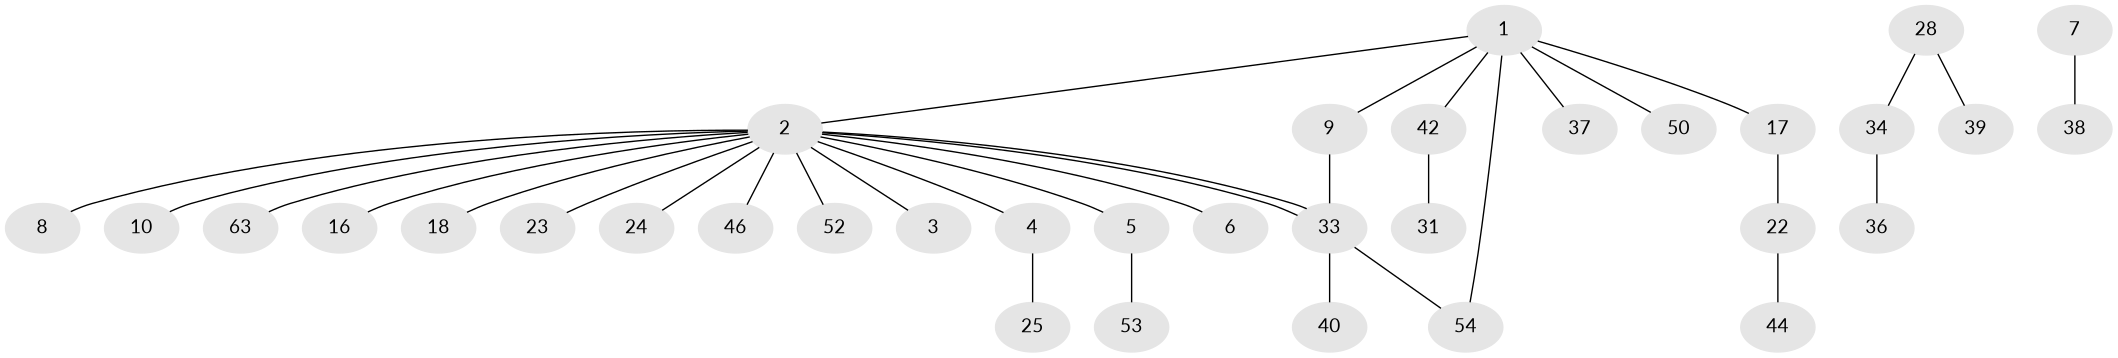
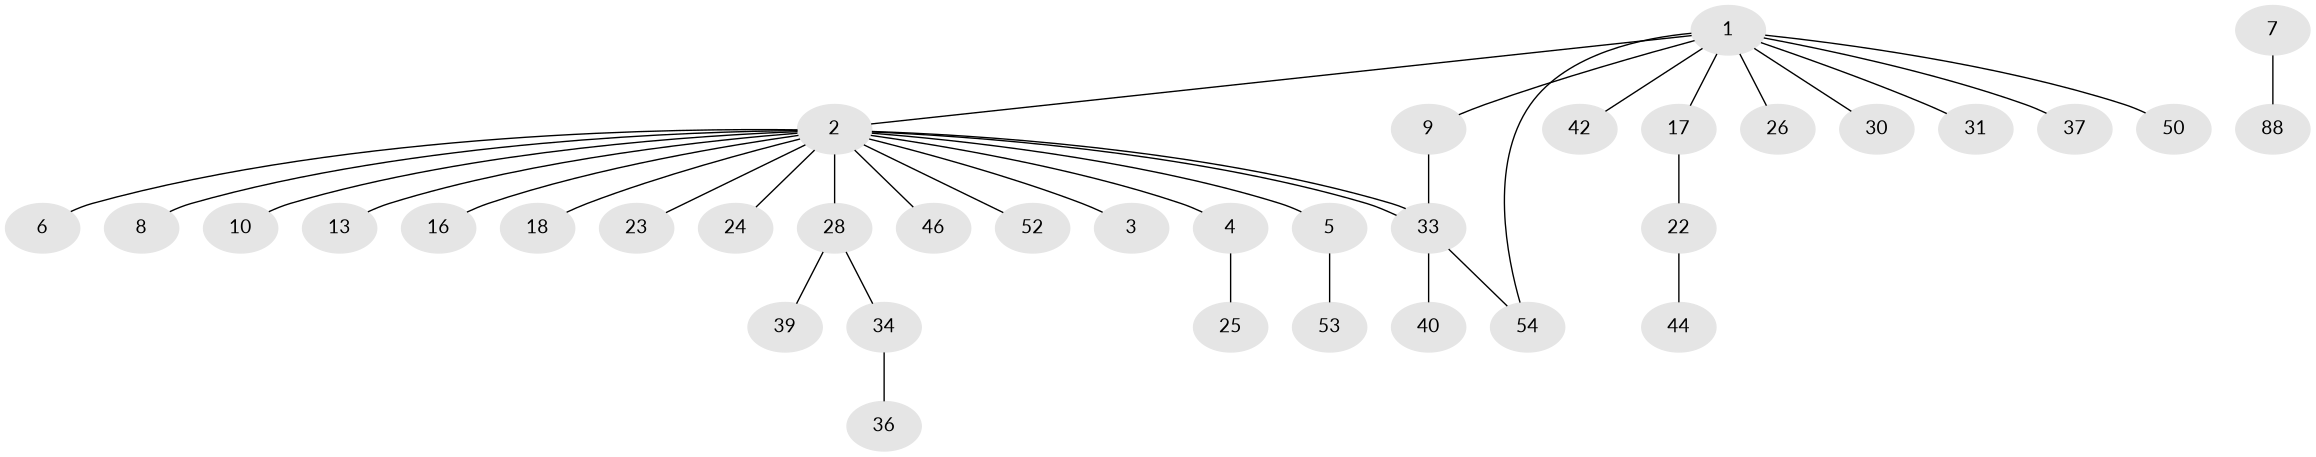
node "26": added
node "30": added
node "38": label "38" -> "88"
edge "2" -- "28": added
edge "42" -- "31": now "1" -- "31"
node "63": label "63" -> "13"
